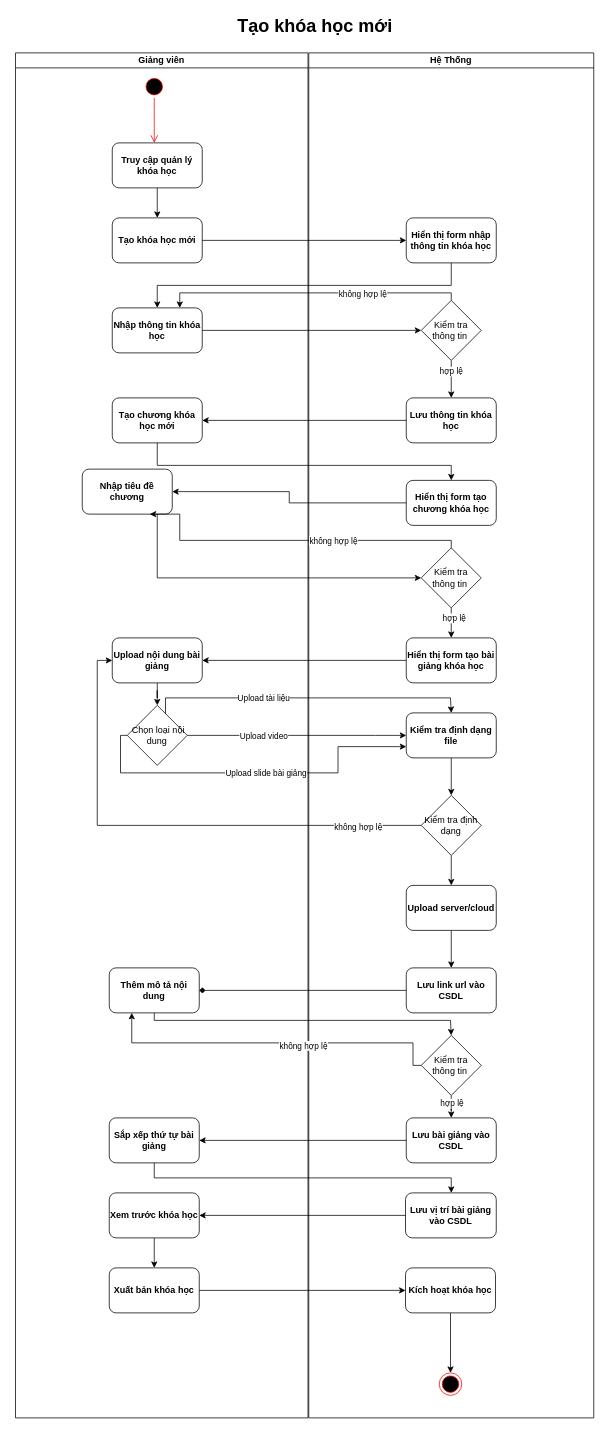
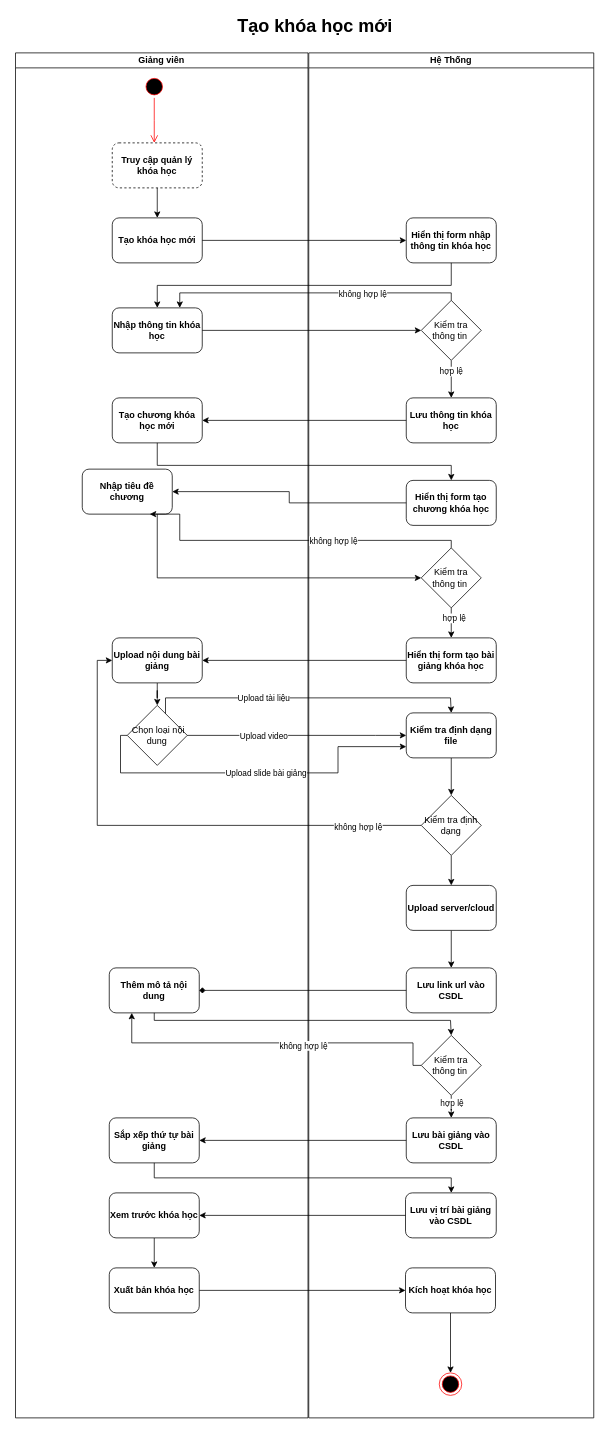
node "Truy cập quản lý khóa học": style solid -> dashed
